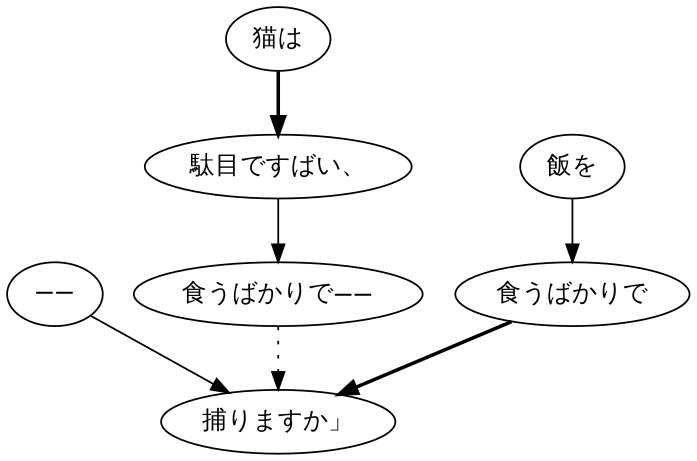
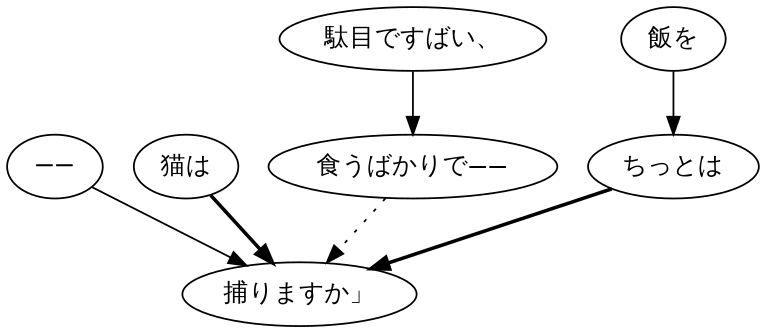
edge "猫は" -> "駄目ですばい、": now "猫は" -> "捕りますか」"
node "食うばかりで": label "食うばかりで" -> "ちっとは"
